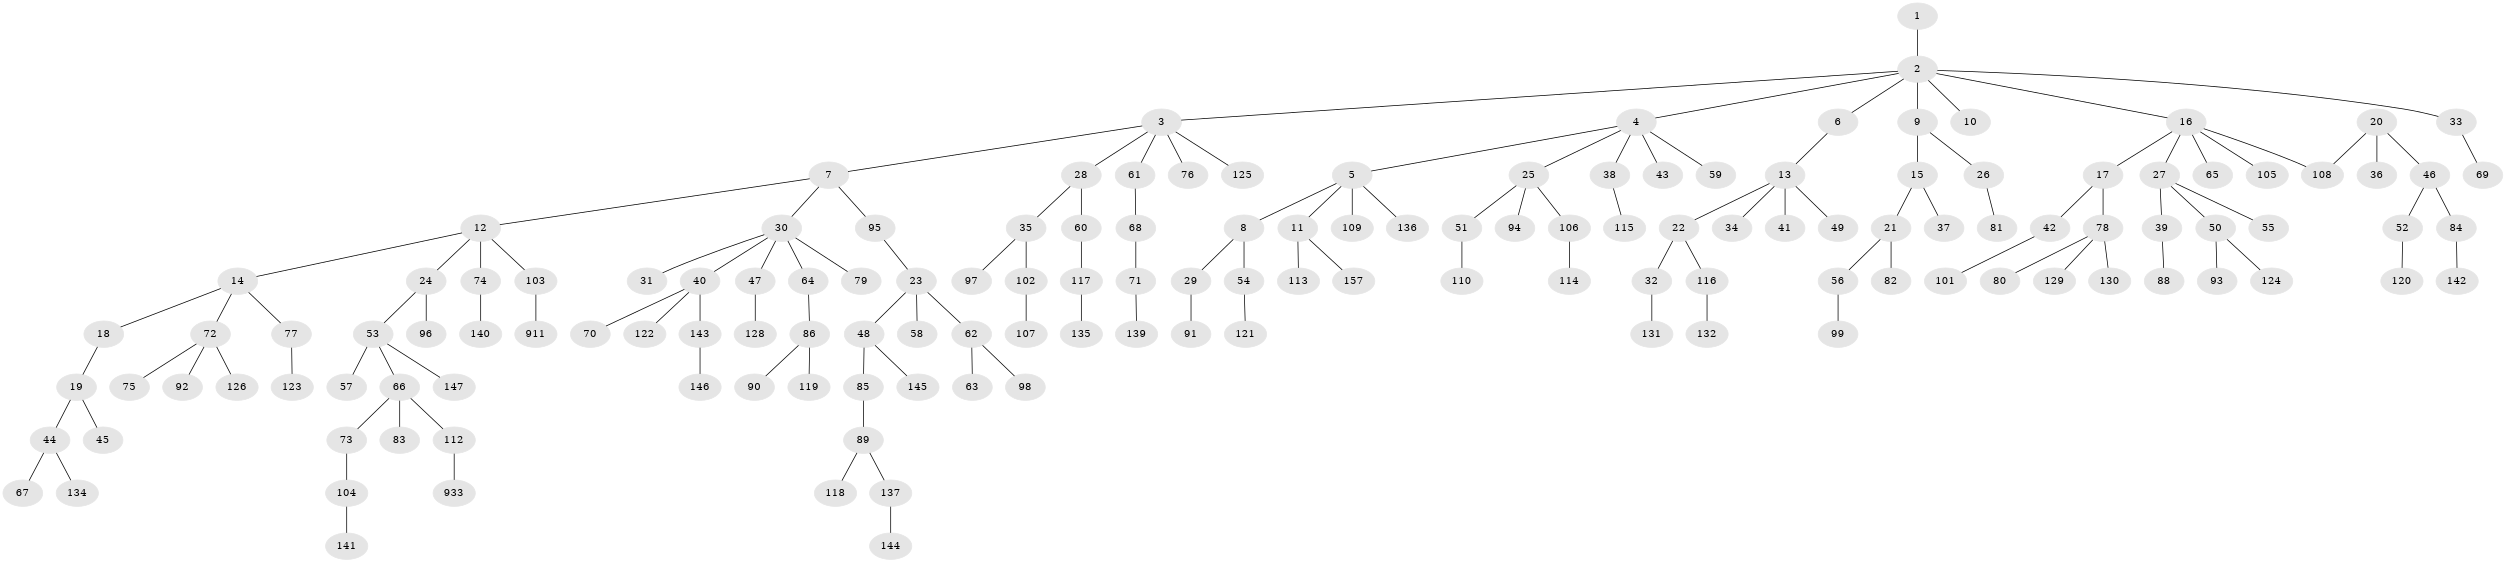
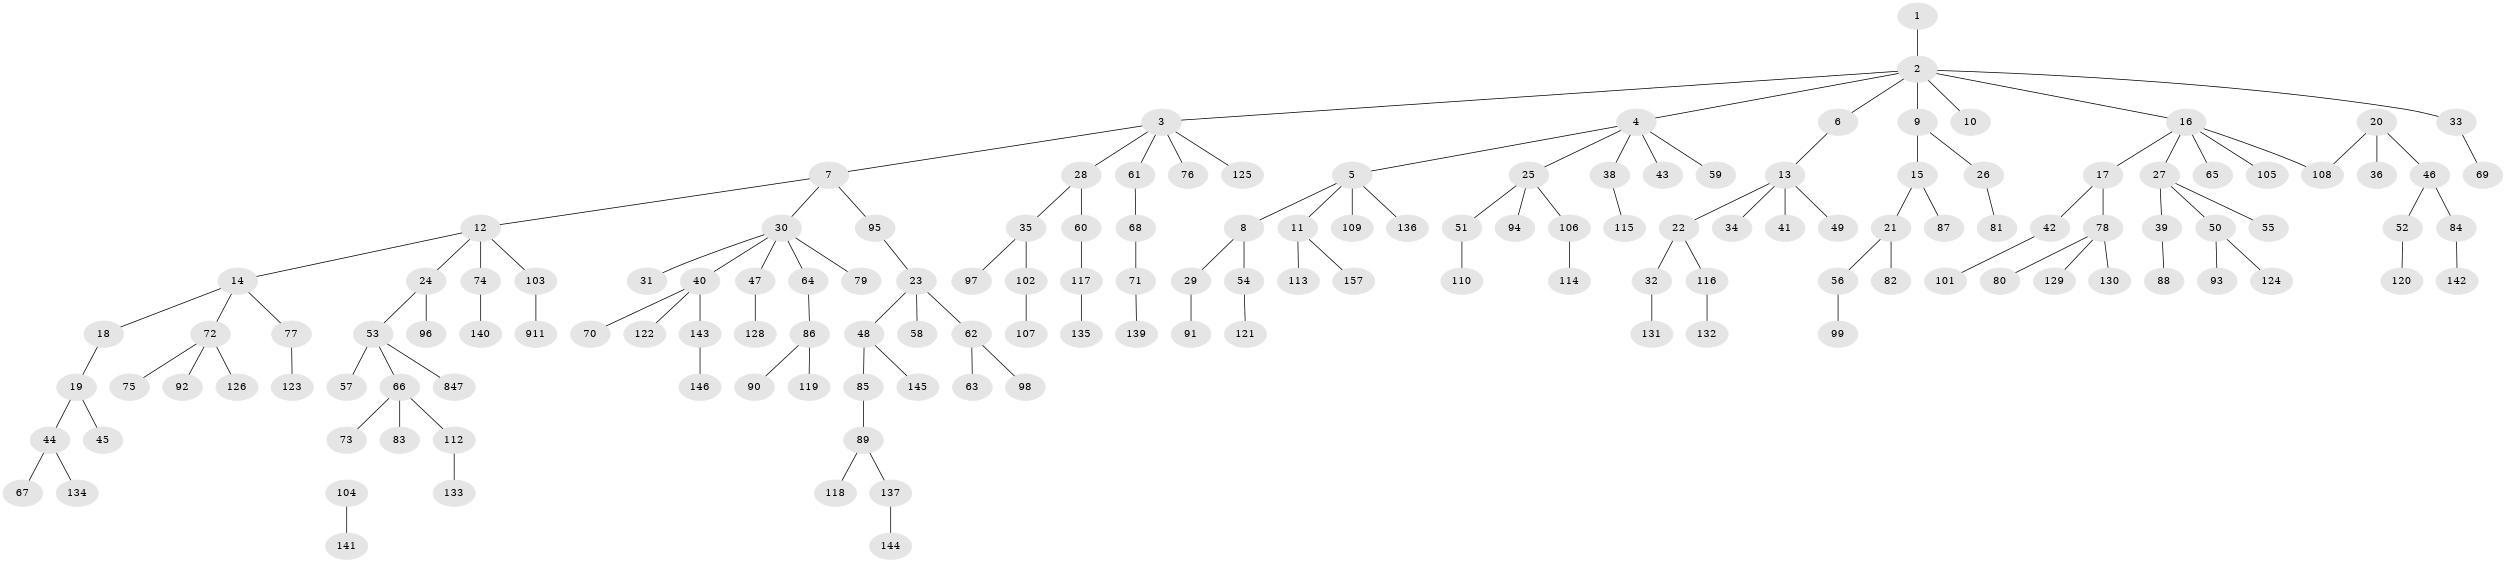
node "37": label "37" -> "87"
node "147": label "147" -> "847"
edge "73" -- "104": removed
node "933": label "933" -> "133"
